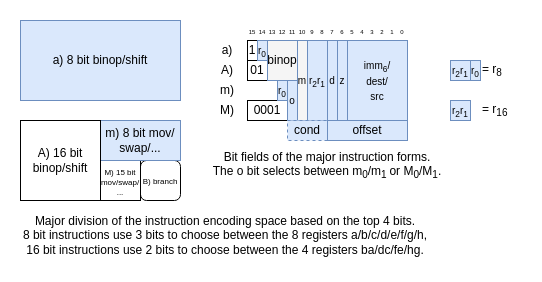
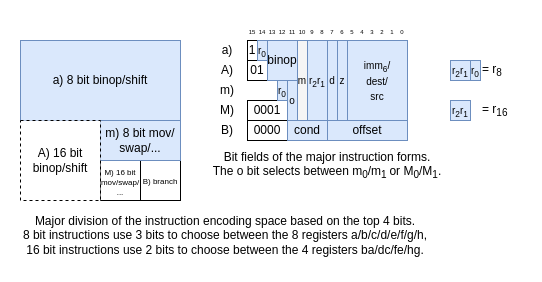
node "a) 8 bit binop/shift": moved (101, 61) -> (101, 81)
node "binop": fillcolor #f5f5f5 -> #dae8fc
node "B)": added
node "0000": added
node "cond": style dashed -> solid
node "A) 16 bit binop/shift": style solid -> dashed
node "M) 15 bit mov/swap/ ...": label "M) 15 bit mov/swap/ ..." -> "M) 16 bit mov/swap/ ..."
node "B) branch": shape rounded rectangle -> rectangle
